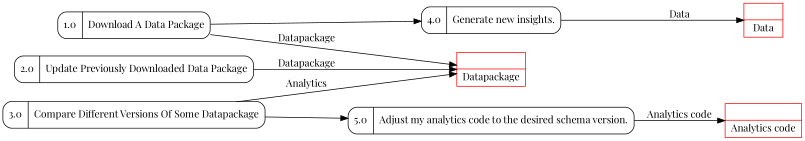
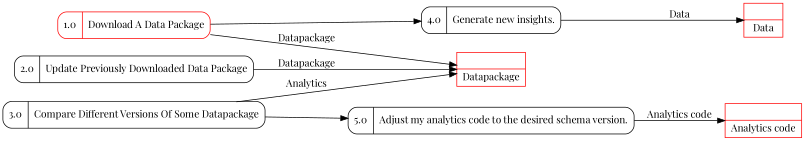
node "1.0": color black -> red
